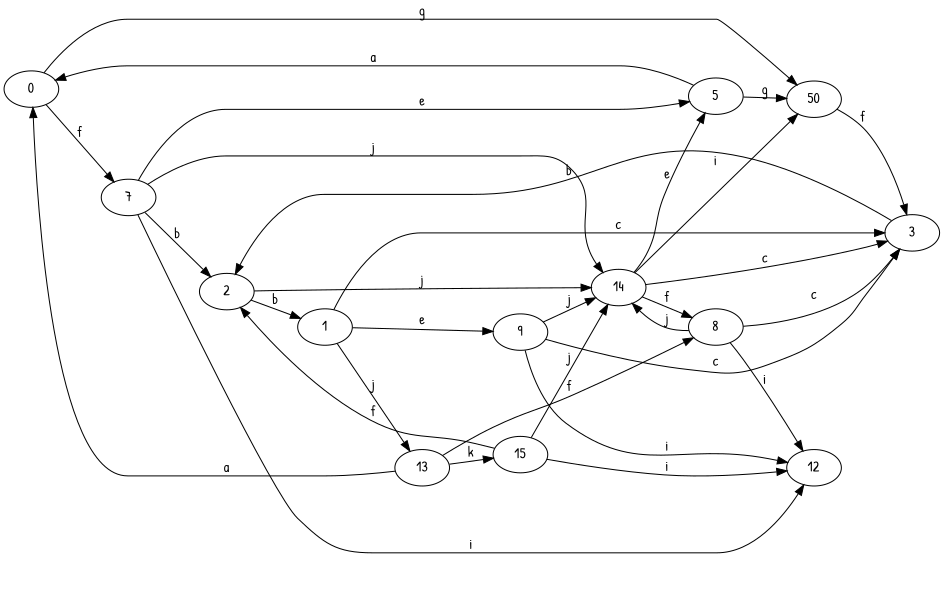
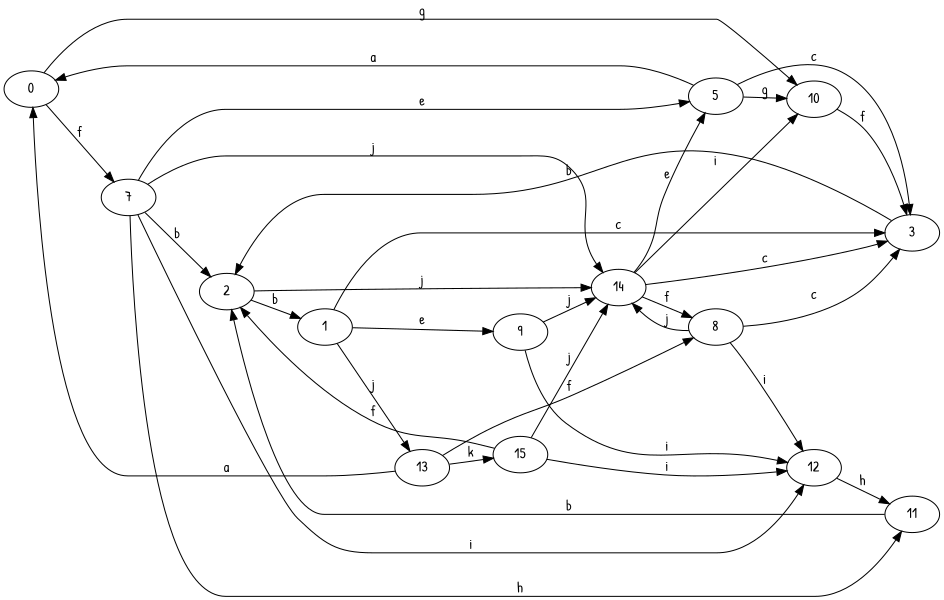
node "50": label "50" -> "10"
edge "9" -> "3": now "5" -> "3"
node "11": added
